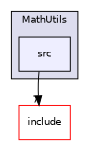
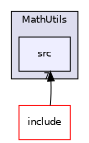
edge "src" -> "include": reversed
